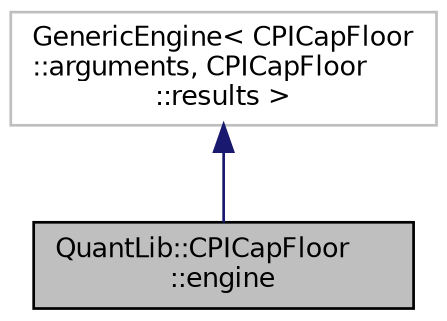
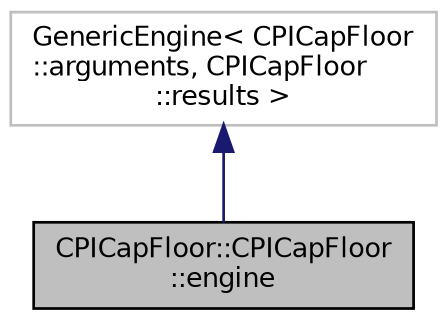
node "QuantLib::CPICapFloor ::engine": label "QuantLib::CPICapFloor ::engine" -> "CPICapFloor::CPICapFloor ::engine"
